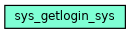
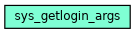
node "sys_getlogin_sys": label "sys_getlogin_sys" -> "sys_getlogin_args"
